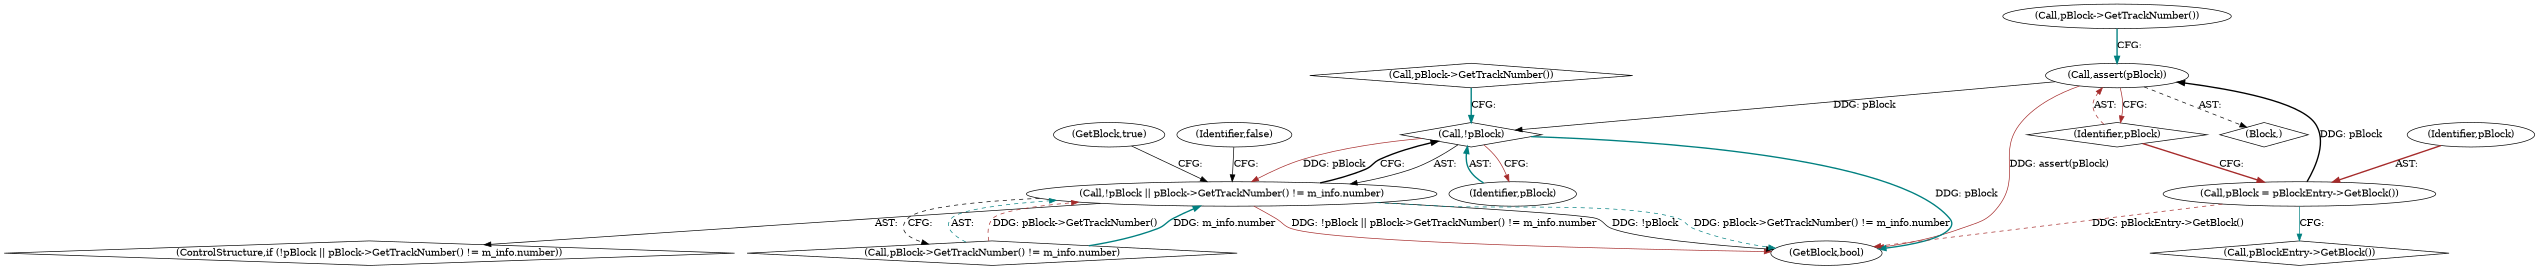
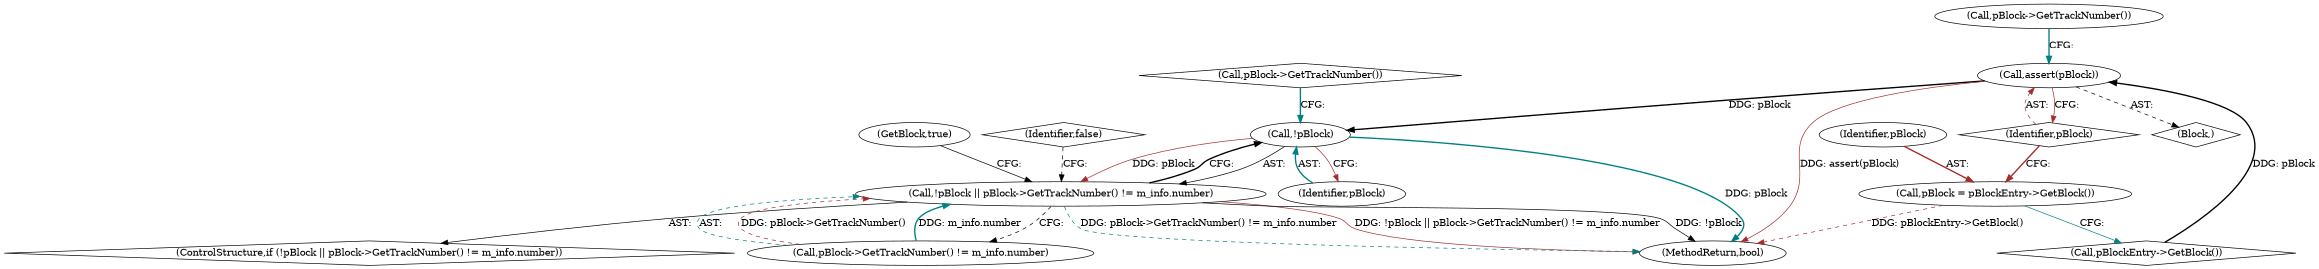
edge "(Call,pBlock = pBlockEntry->GetBlock())" -> "(Call,assert(pBlock))": now "(Call,pBlockEntry->GetBlock())" -> "(Call,assert(pBlock))"
edge "(Call,assert(pBlock))" -> "(Call,!pBlock)": style solid -> bold
node "(Identifier,false)": shape ellipse -> diamond
node "(Call,!pBlock)": shape diamond -> ellipse
edge "(Identifier,false)" -> "(Call,!pBlock || pBlock->GetTrackNumber() != m_info.number)": style solid -> dashed
node "(Call,pBlock->GetTrackNumber() != m_info.number)": shape diamond -> ellipse
node "(GetBlock,bool)": label "(GetBlock,bool)" -> "(MethodReturn,bool)"
